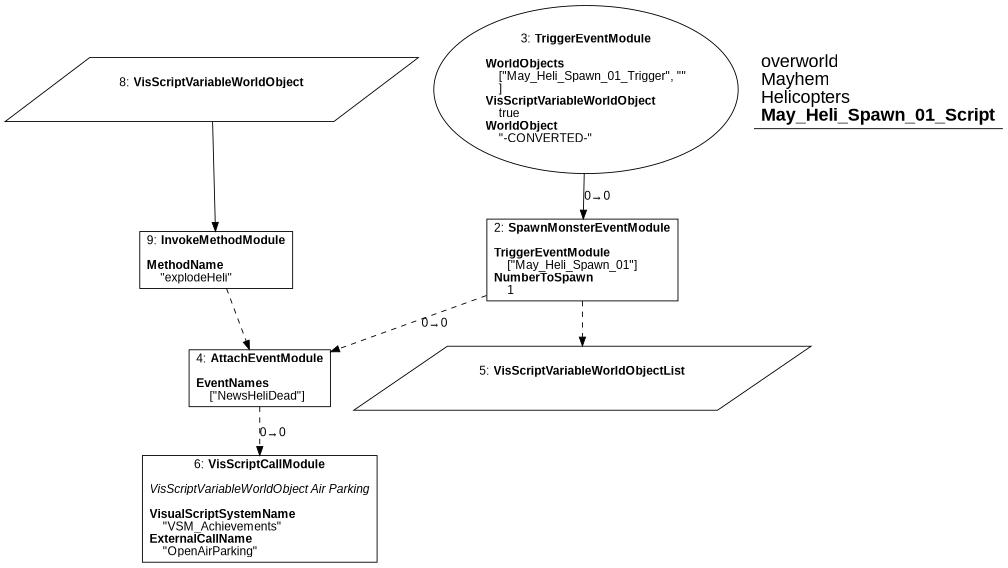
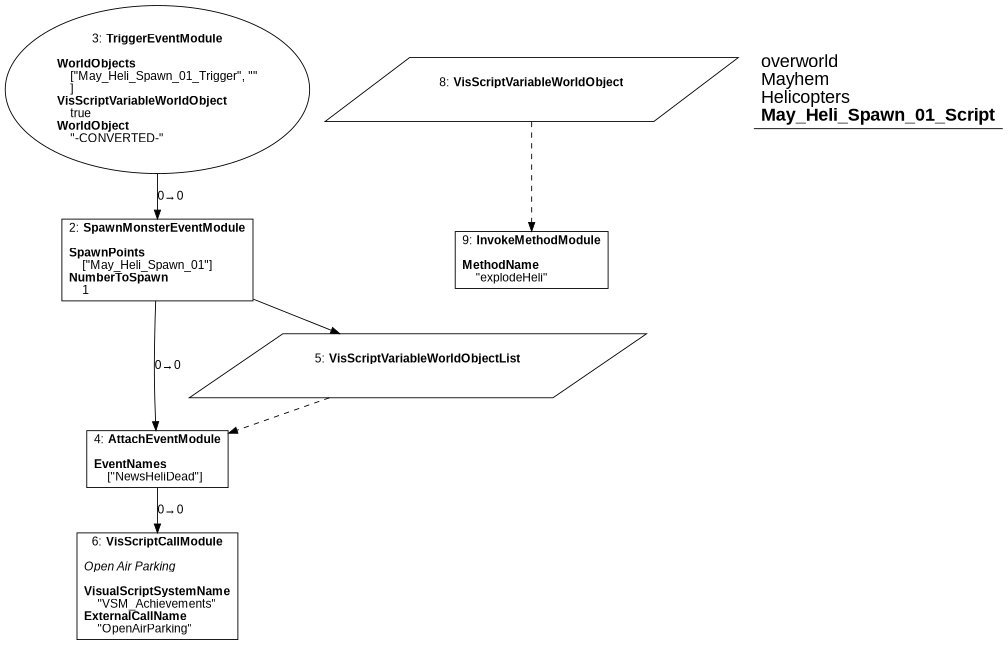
edge "8:" -> "9:": style solid -> dashed
node "2:": text "TriggerEventModule" -> "SpawnPoints"
edge "9:" -> "4:": now "5:" -> "4:"
edge "2:" -> "5:": style dashed -> solid
edge "2:" -> "4:": style dashed -> solid
edge "4:" -> "6:": style dashed -> solid
node "6:": text "VisScriptVariableWorldObject Air Parking" -> "Open Air Parking"
